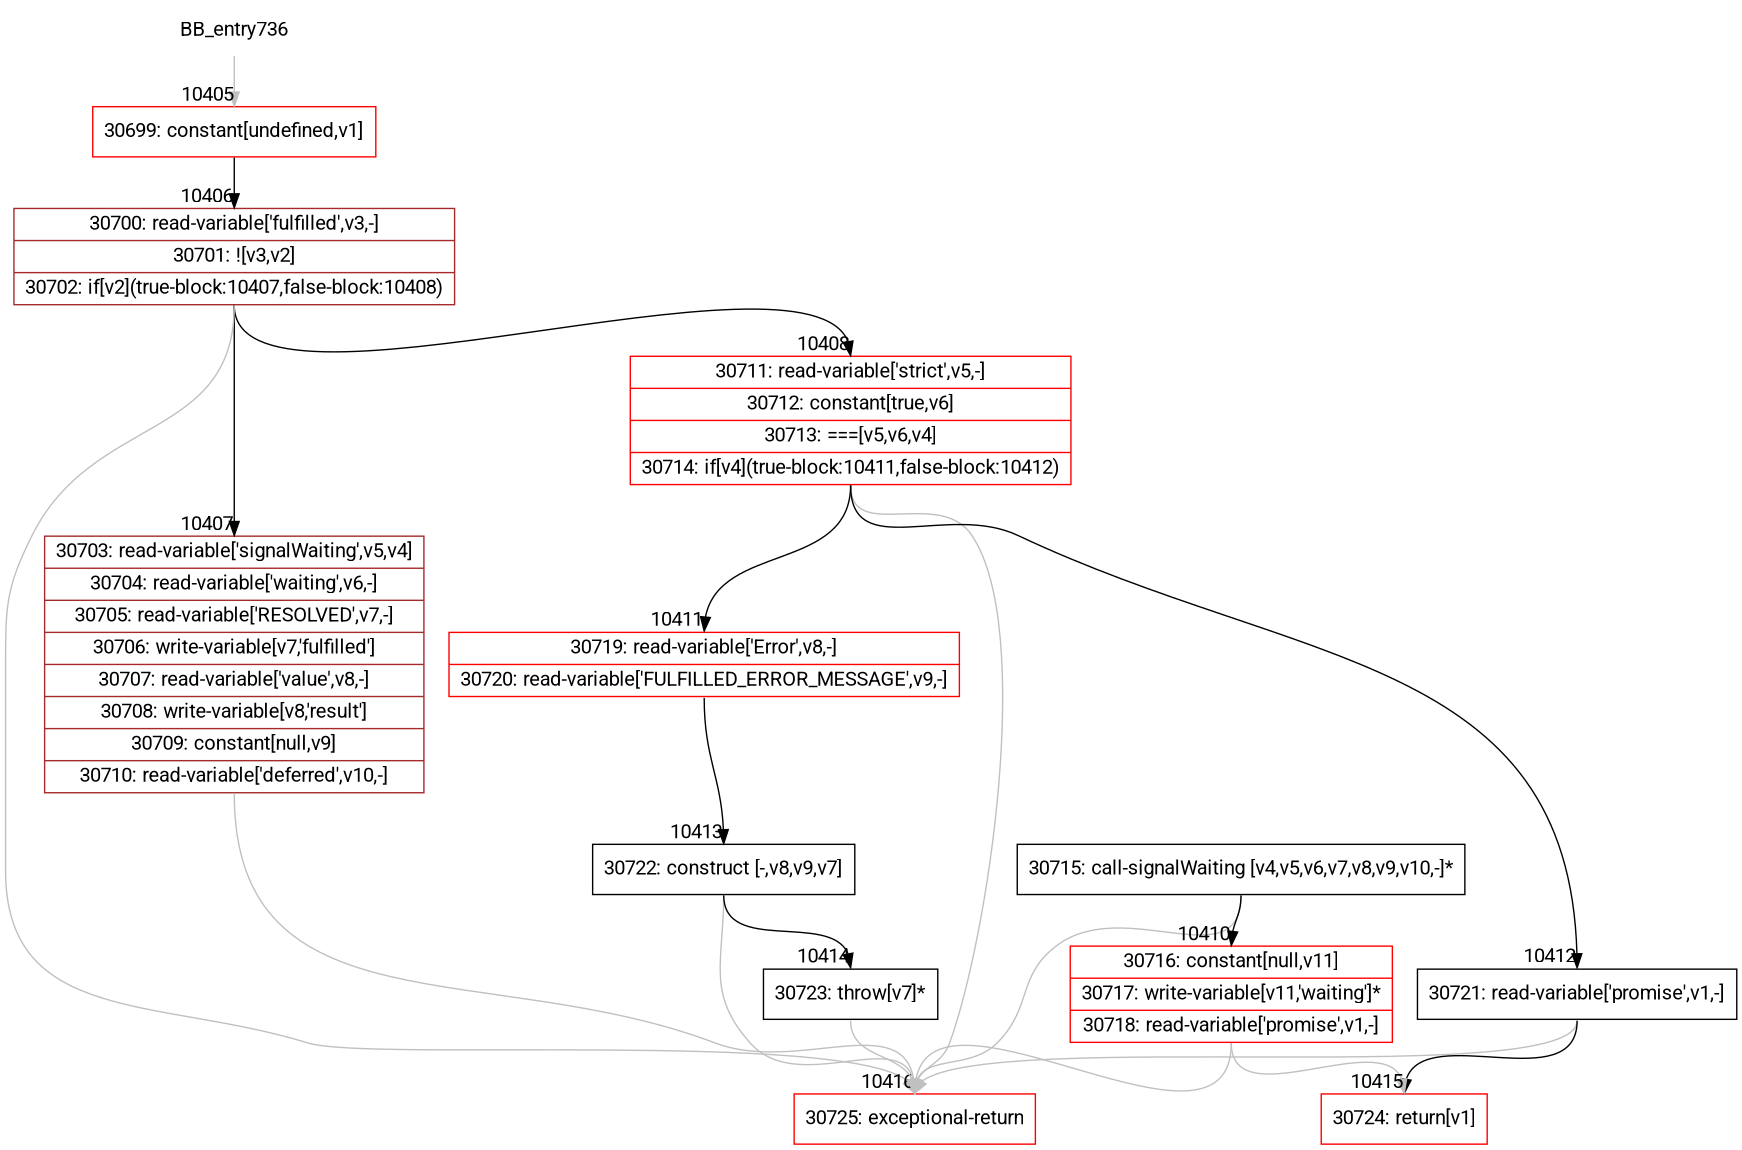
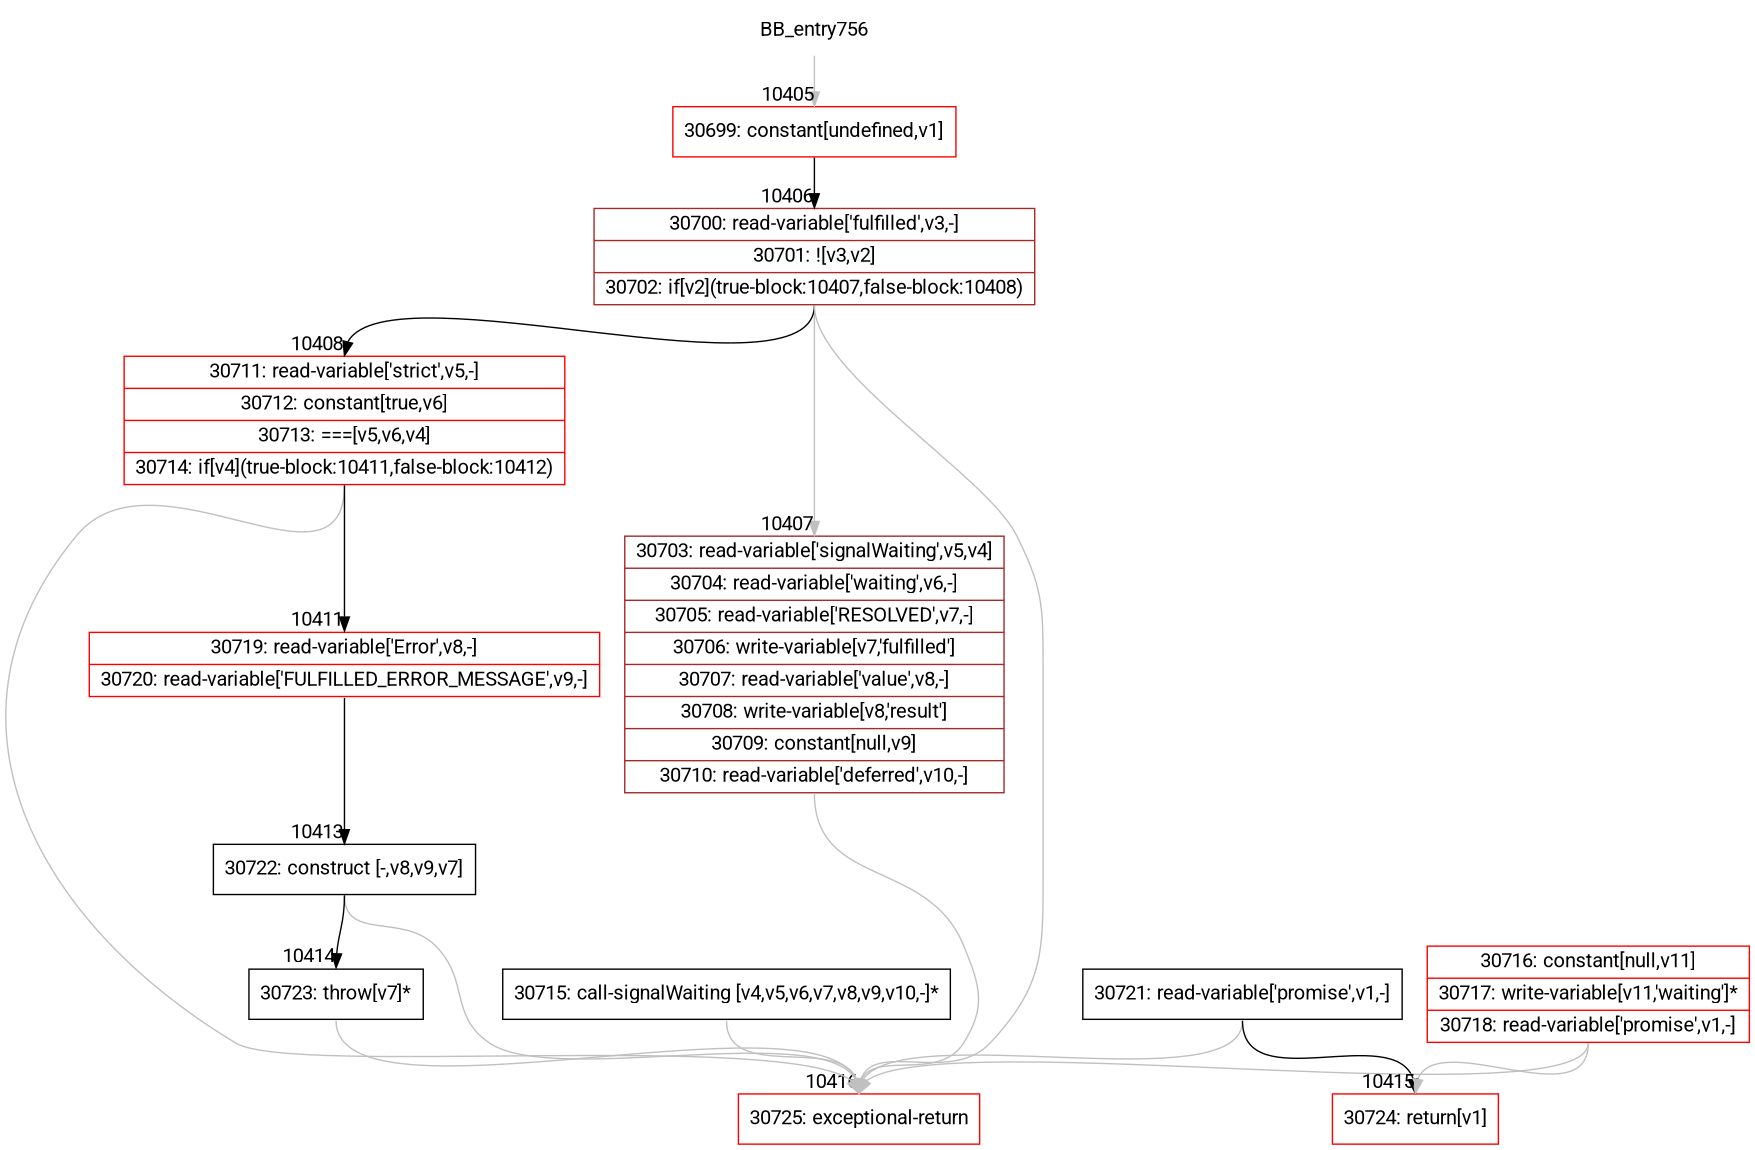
node "BB_entry736": label "BB_entry736" -> "BB_entry756"
edge "30700: read-variable['fulfilled',v3,-]" -> "30703: read-variable['signalWaiting',v5,v4]": color black -> gray
edge "30711: read-variable['strict',v5,-]" -> "30721: read-variable['promise',v1,-]": removed
edge "30715: call-signalWaiting [v4,v5,v6,v7,v8,v9,v10,-]*" -> "30716: constant[null,v11]": removed
